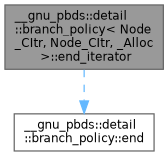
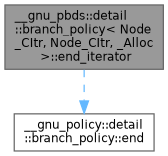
node "__gnu_pbds::detail ::branch_policy::end": label "__gnu_pbds::detail ::branch_policy::end" -> "__gnu_policy::detail ::branch_policy::end"
